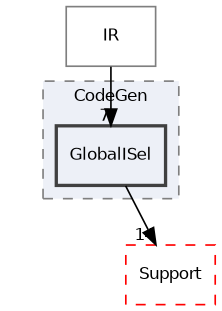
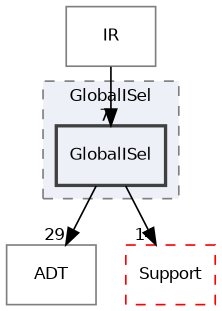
cluster "CodeGen": label "CodeGen" -> "GlobalISel"
node "ADT": added
